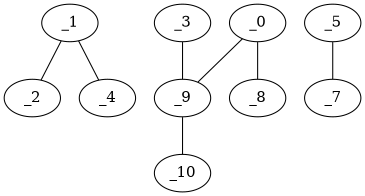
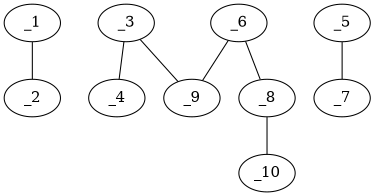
node "_0": label "_0" -> "_6"
edge "_1" -- "_4": now "_3" -- "_4"
edge "_9" -- "_10": now "_8" -- "_10"
